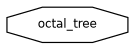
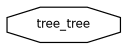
node "octal_tree": label "octal_tree" -> "tree_tree"
